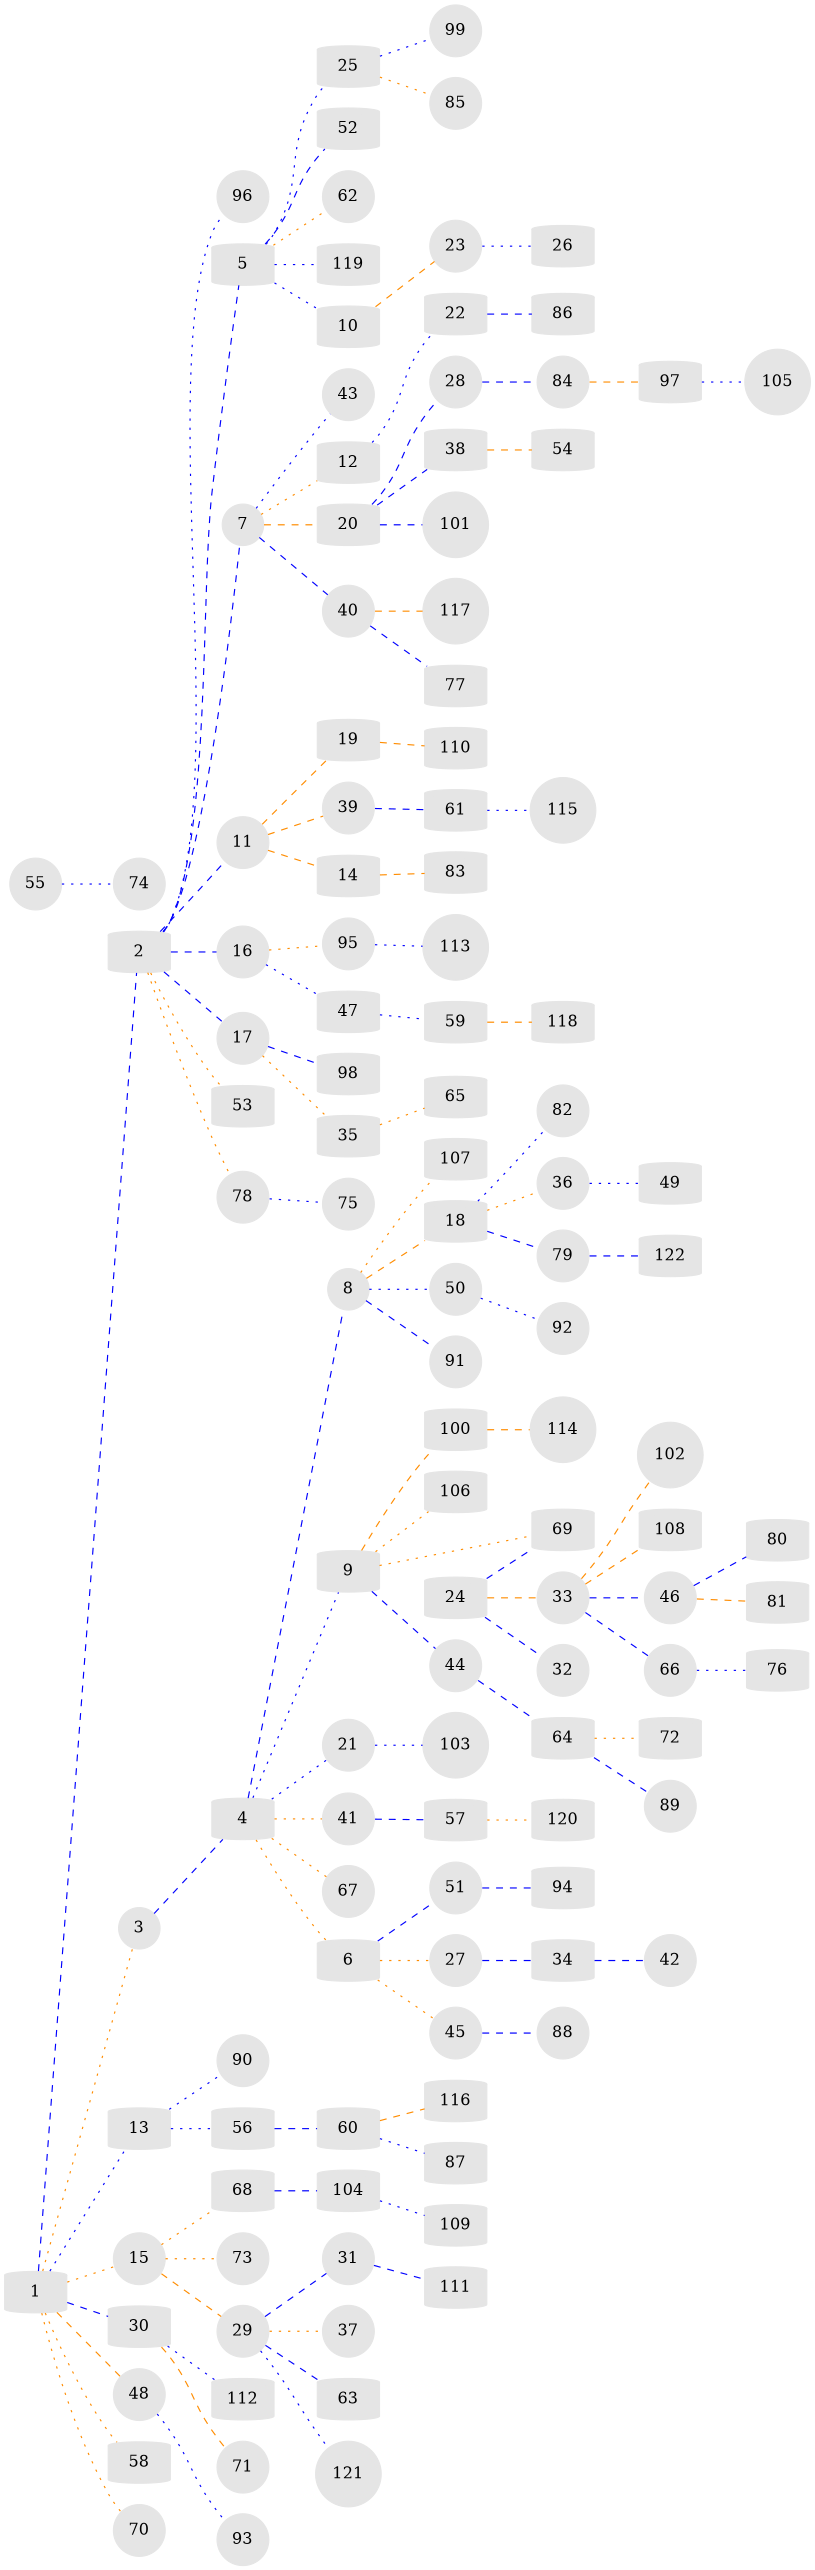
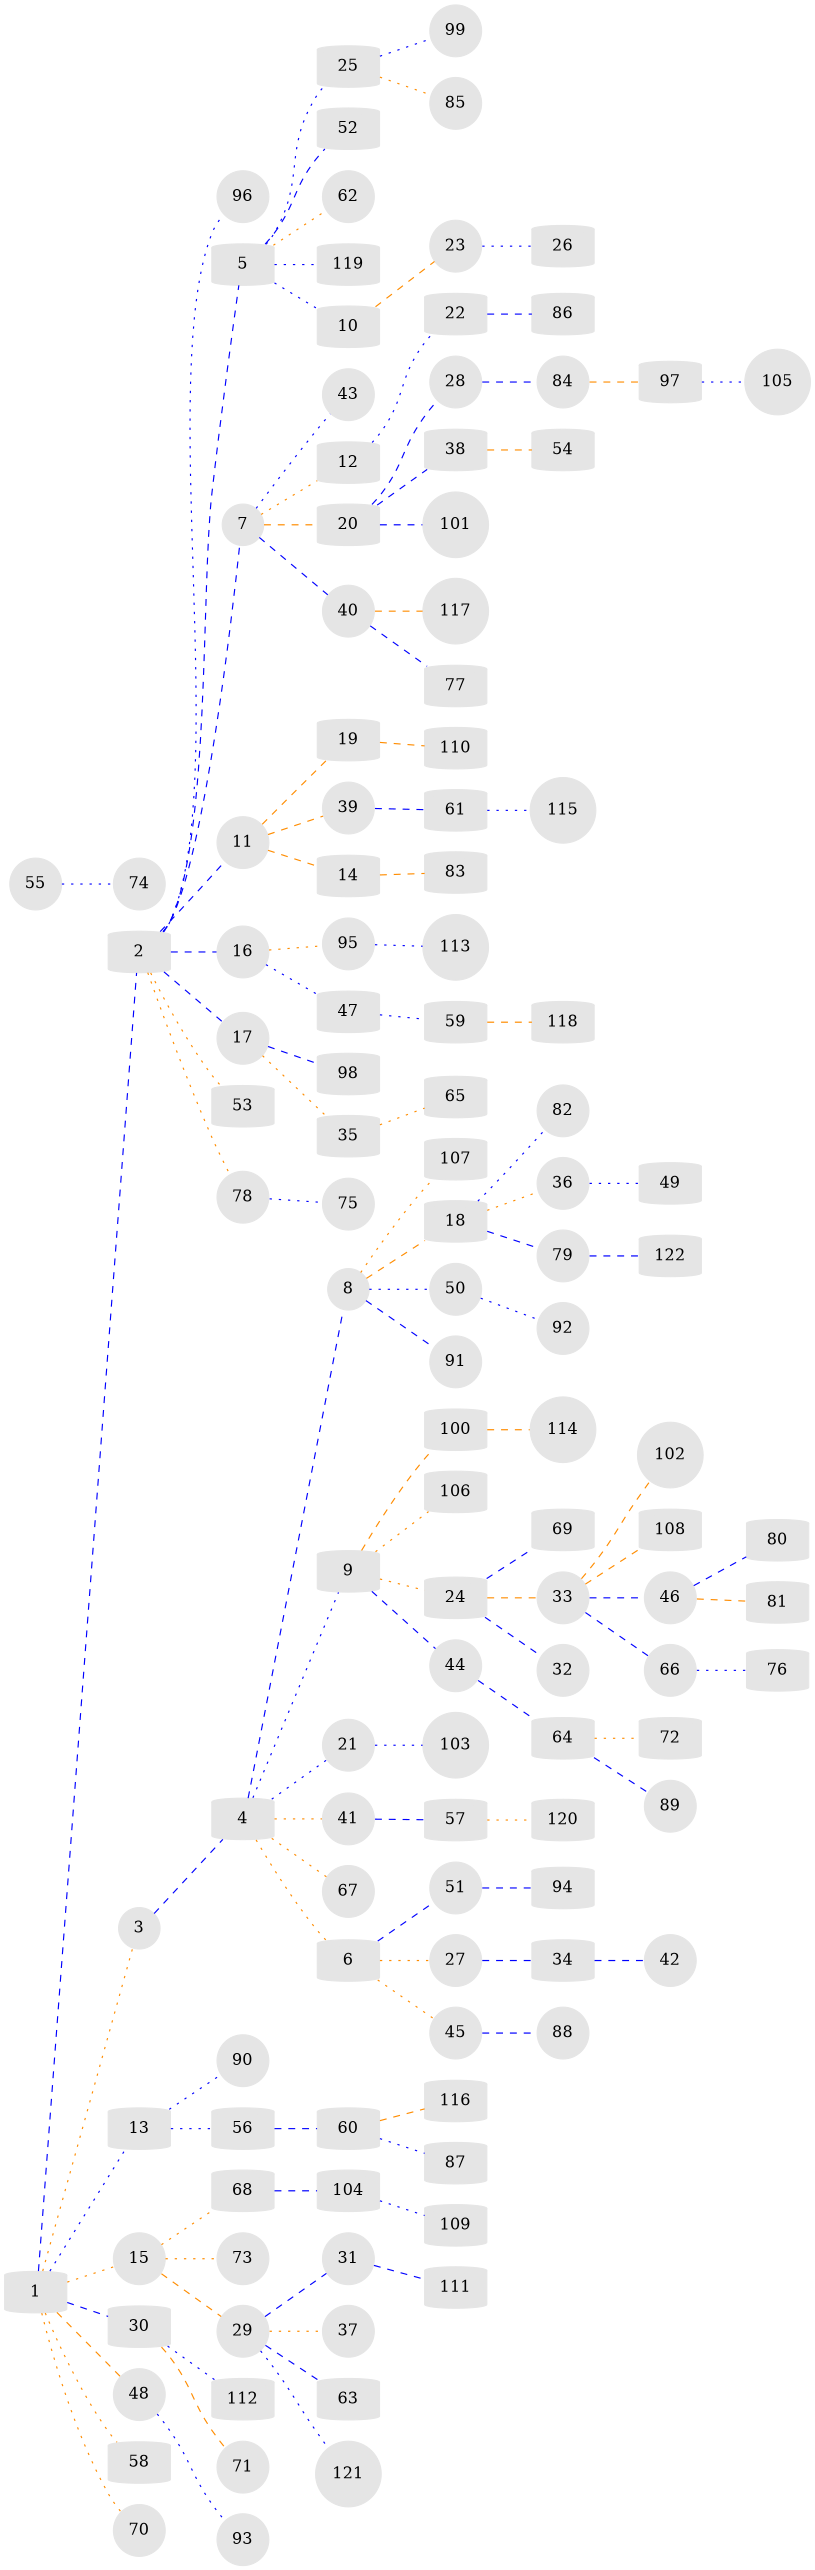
edge "69" -- "9": now "24" -- "9"
